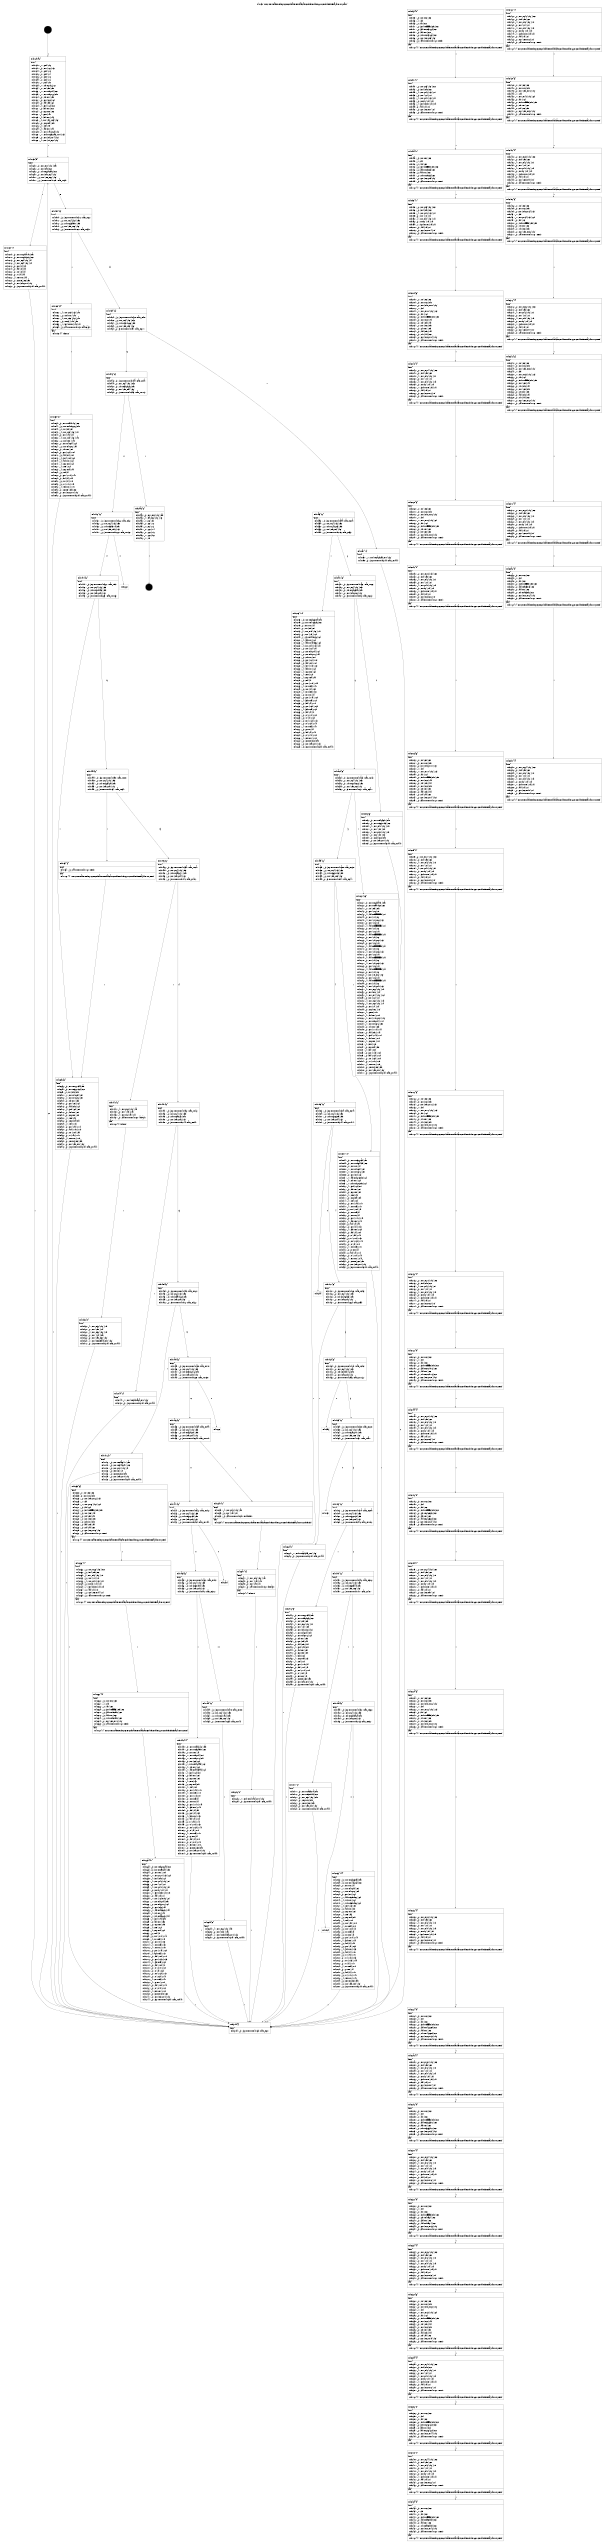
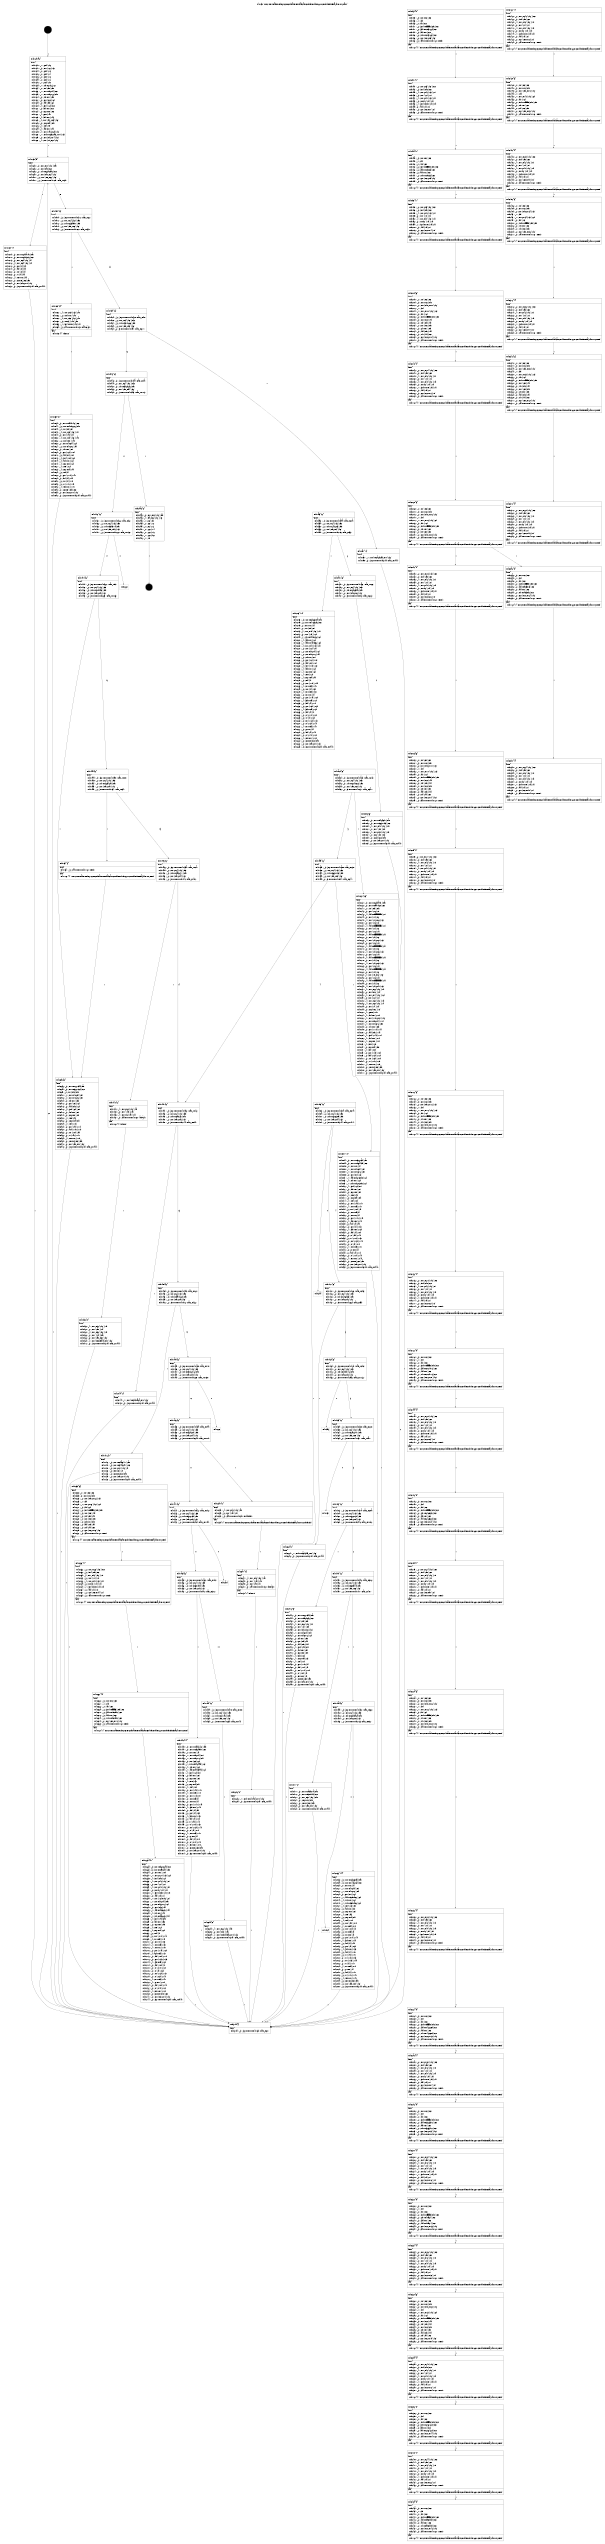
edge "0x40257c [44]" -> "0x4025a8 [40]": now "0x40206e [46]" -> "0x4025a8 [40]"
edge "0x401ab1 [28]" -> "0x401acd [28]": removed, label "6"
edge "0x401ae9 [28]" -> "0x401b05 [28]": now "0x401ae9 [28]" -> "0x4019d1 [28]"
